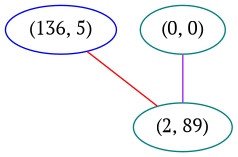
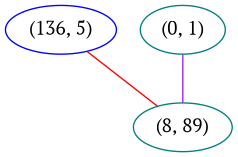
node "(0, 0)": label "(0, 0)" -> "(0, 1)"
node "(2, 89)": label "(2, 89)" -> "(8, 89)"
